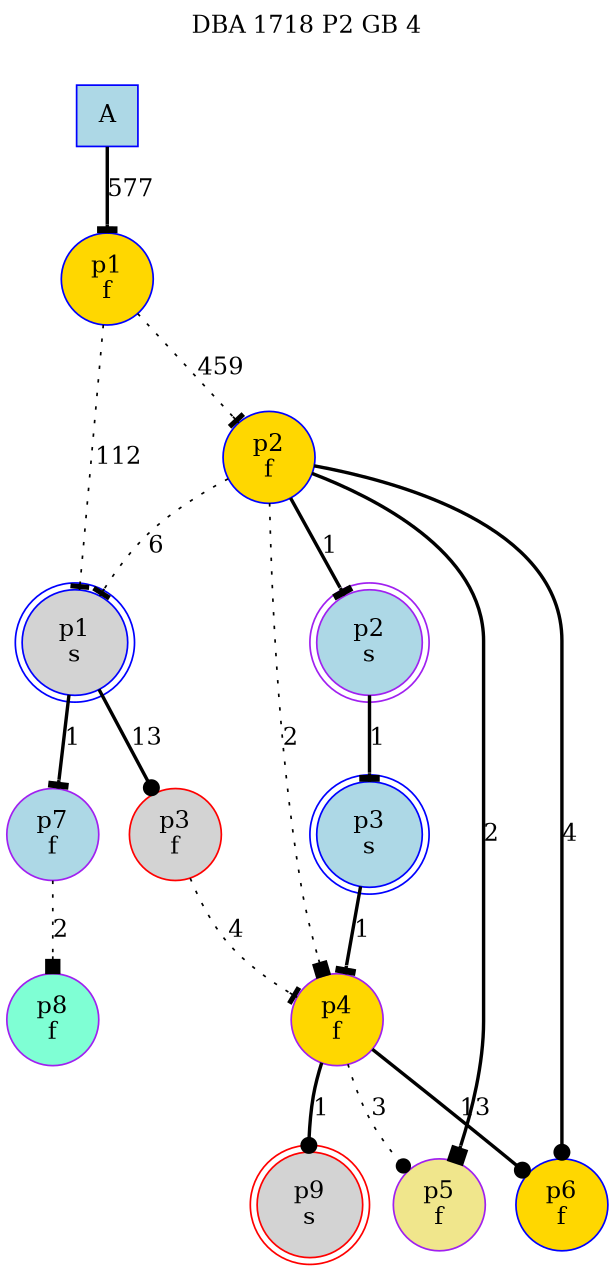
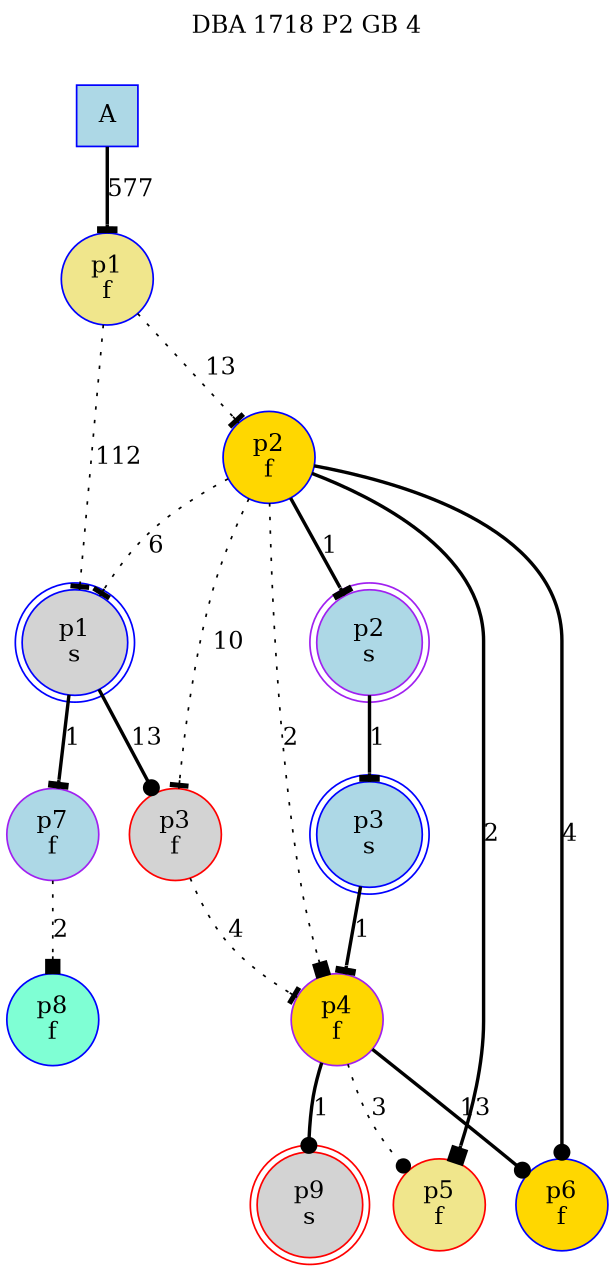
node "p1 f": fillcolor gold -> khaki
edge "p1 f" -> "p2 f": label "459" -> "13"
edge "p2 f" -> "p3 f": added, label "10"
node "p8 f": color purple -> blue
node "p5 f": color purple -> red
